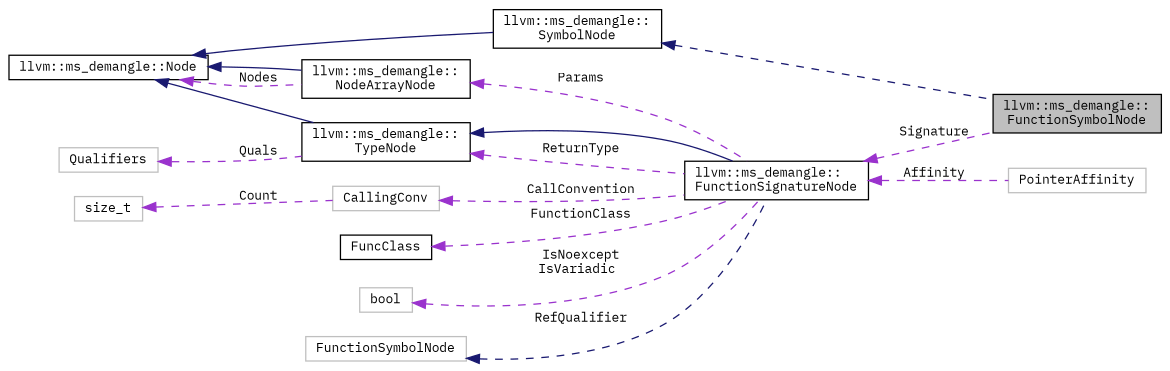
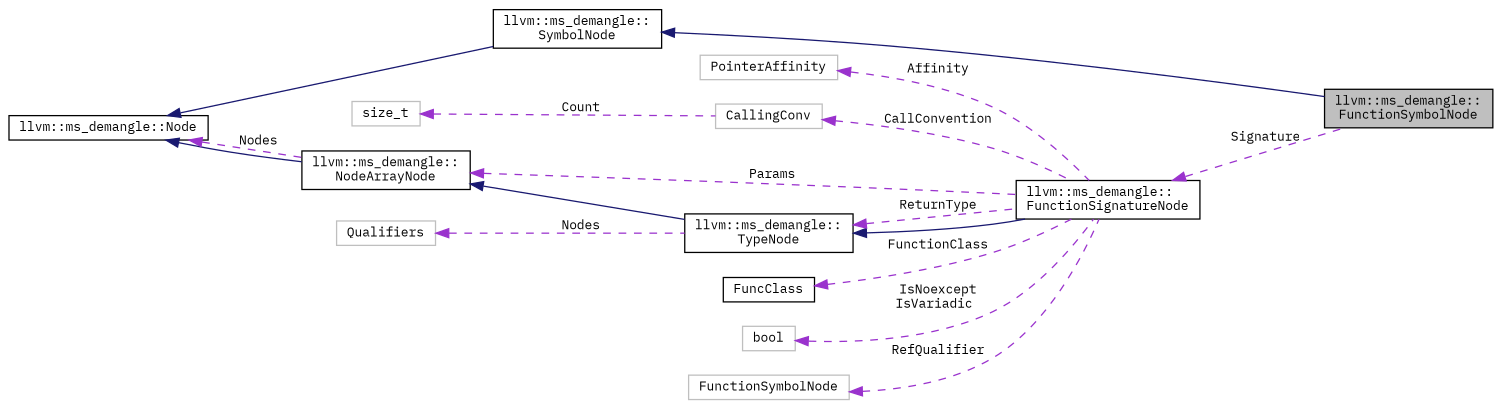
edge "llvm::ms_demangle:: FunctionSymbolNode" -> "llvm::ms_demangle:: SymbolNode": style dashed -> solid
edge "llvm::ms_demangle:: TypeNode" -> "llvm::ms_demangle::Node": now "llvm::ms_demangle:: TypeNode" -> "llvm::ms_demangle:: NodeArrayNode"
edge "llvm::ms_demangle:: TypeNode" -> "Qualifiers": label " Quals" -> " Nodes"
edge "PointerAffinity" -> "llvm::ms_demangle:: FunctionSignatureNode": reversed
edge "llvm::ms_demangle:: FunctionSignatureNode" -> "FunctionSymbolNode": color midnightblue -> darkorchid3
